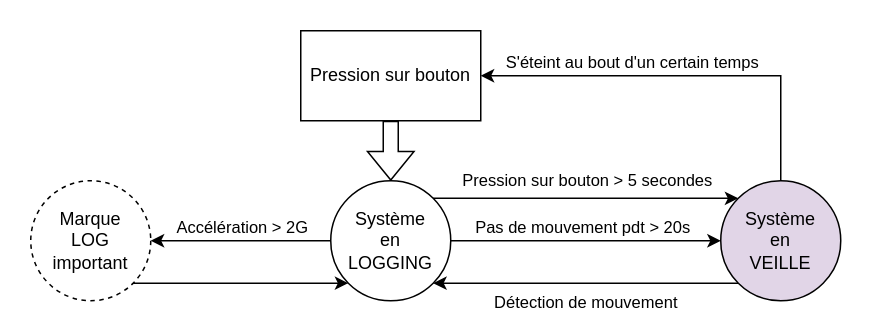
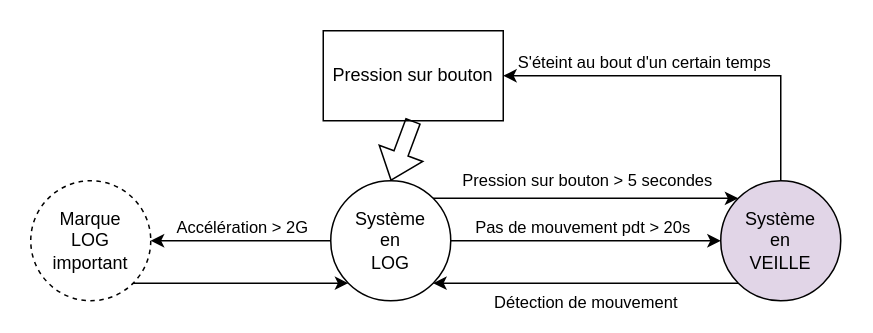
node "Pression sur bouton": moved (391, 76) -> (413, 76)
node "Système en LOGGING": label "Système en LOGGING" -> "Système en LOG"
